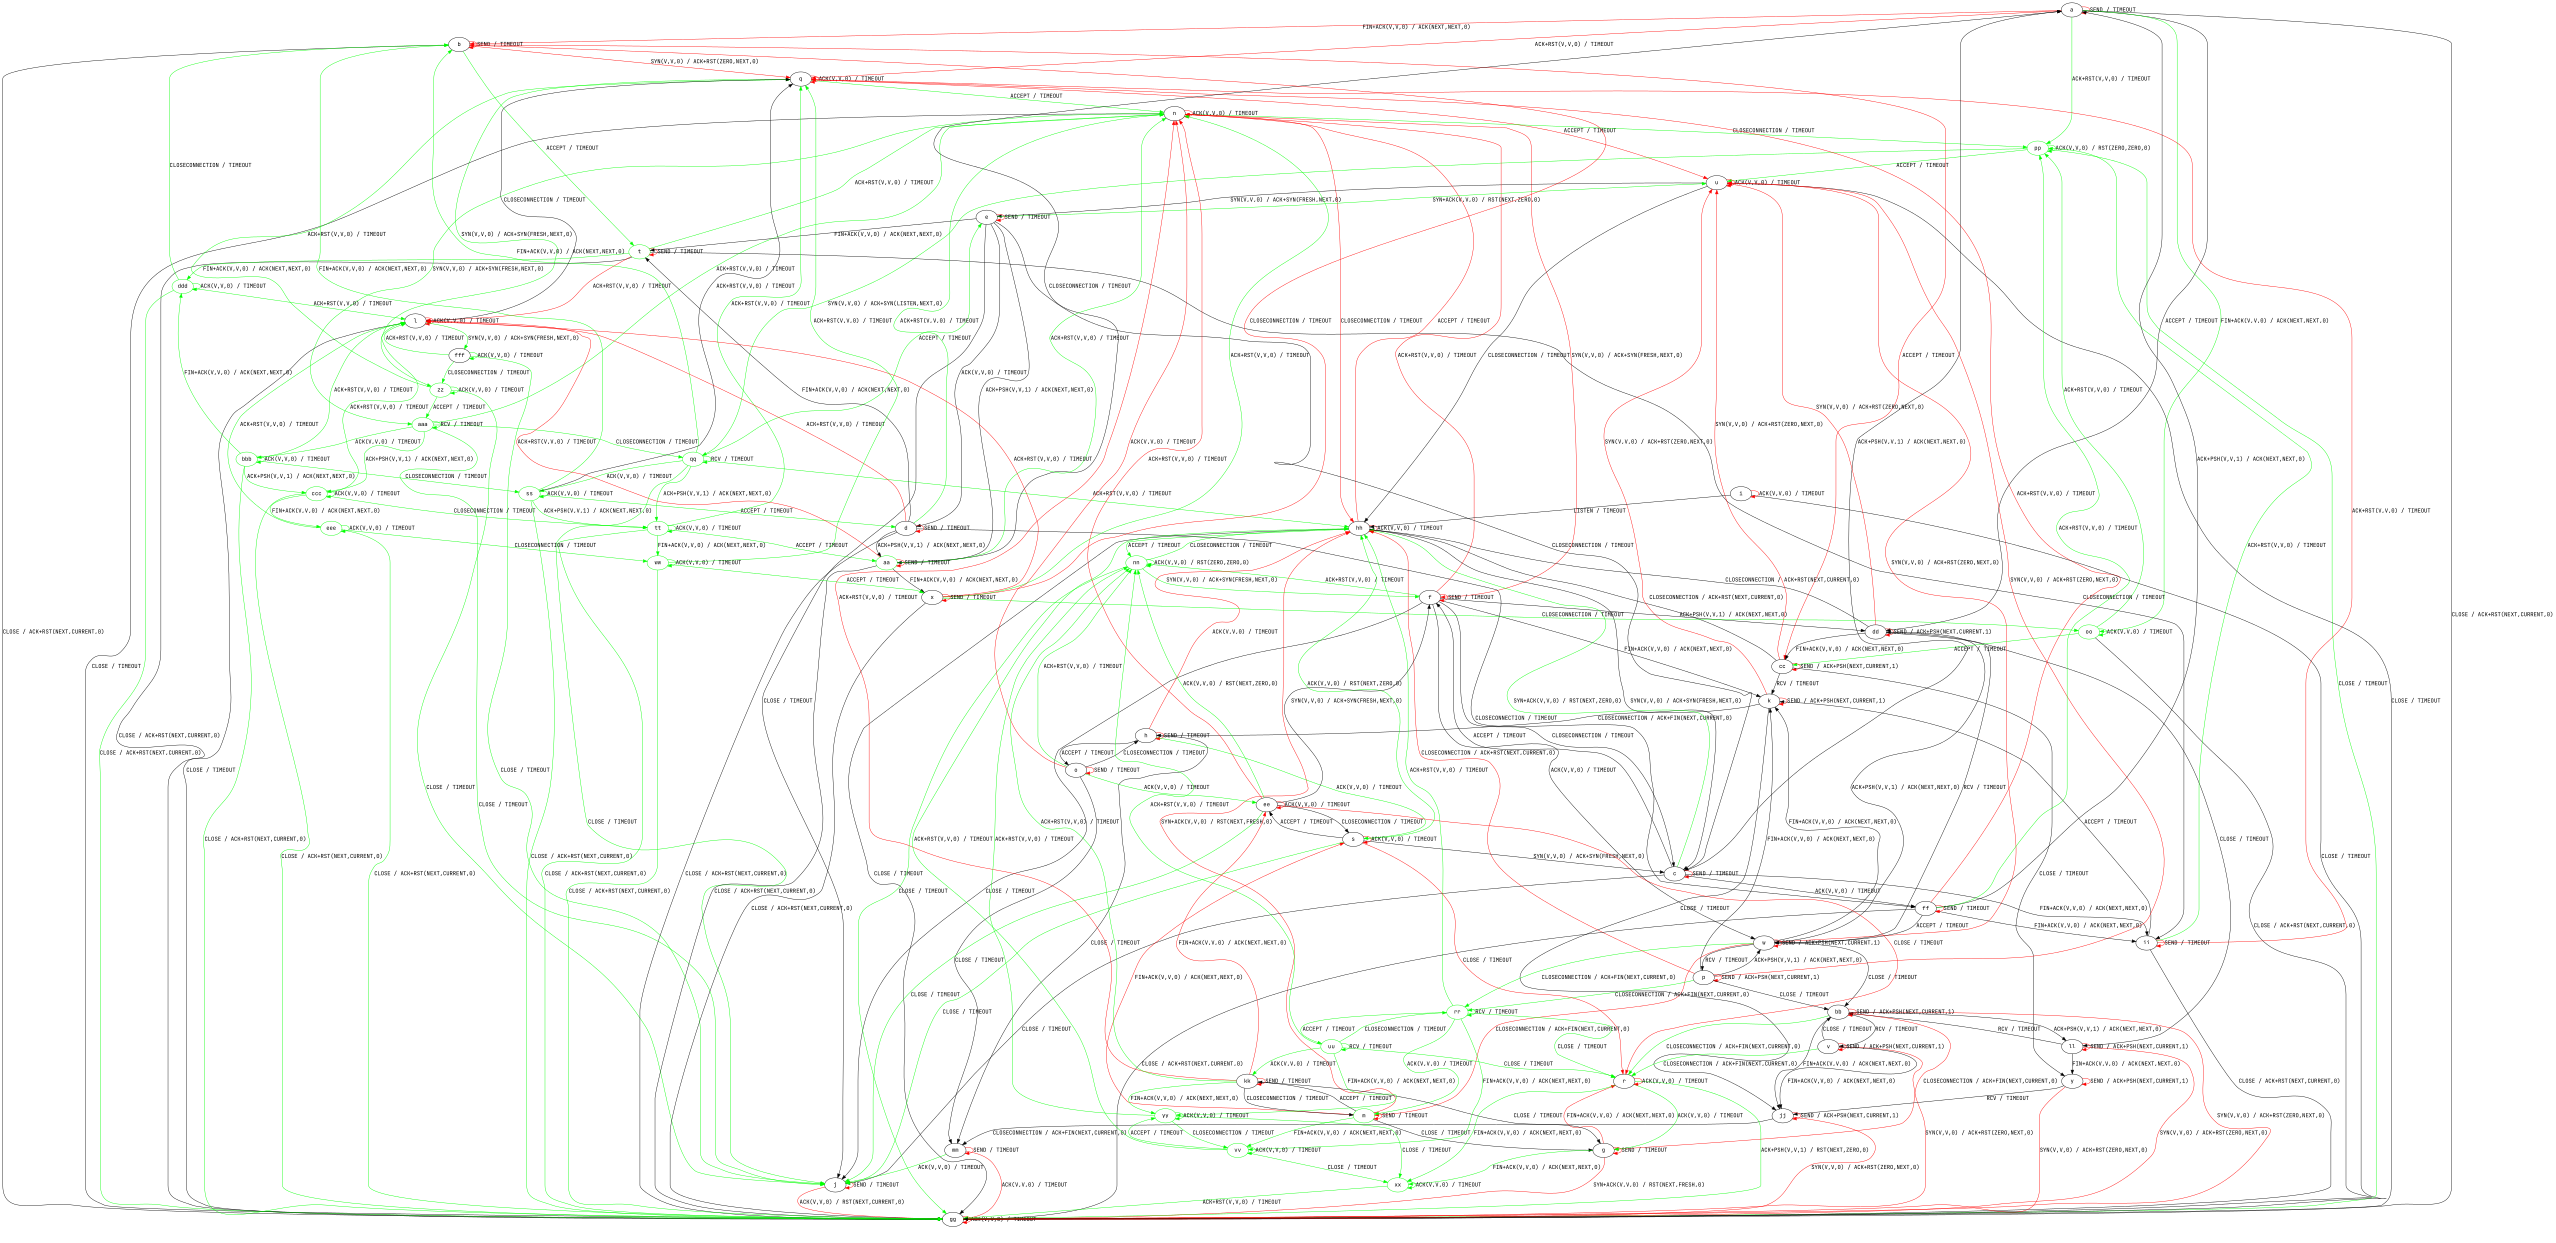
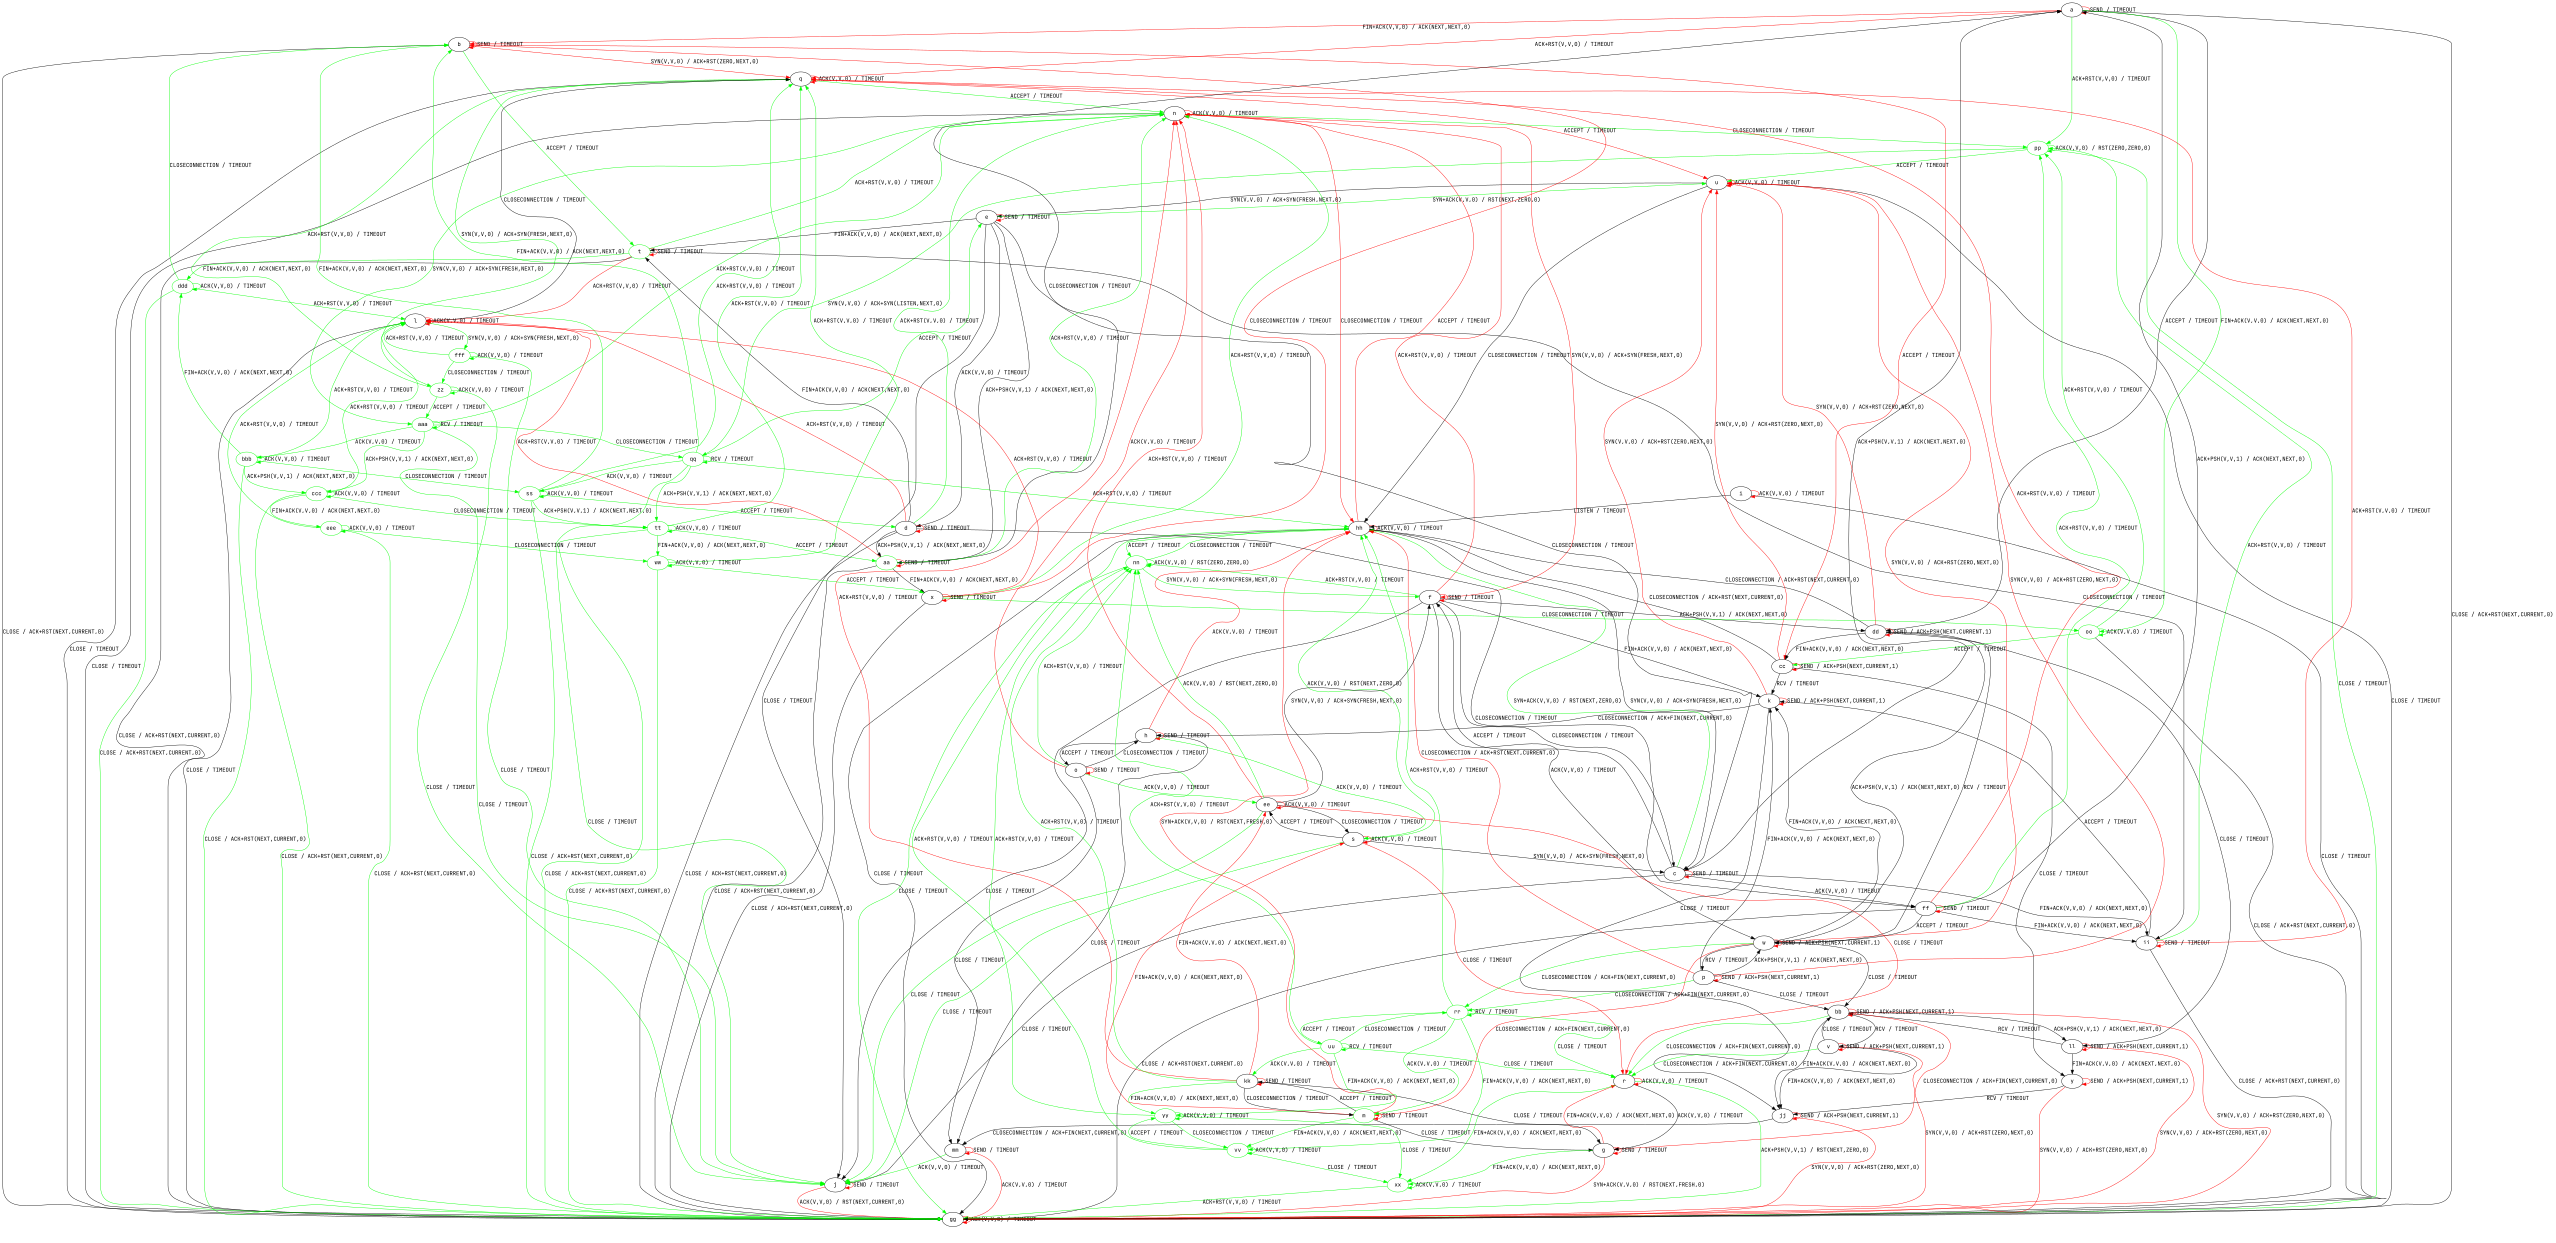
edge "ss" -> "q": color black -> green
node "fff": color black -> green
edge "q" -> "gg": added, label "CLOSE / TIMEOUT"
edge "r" -> "g": color green -> black
